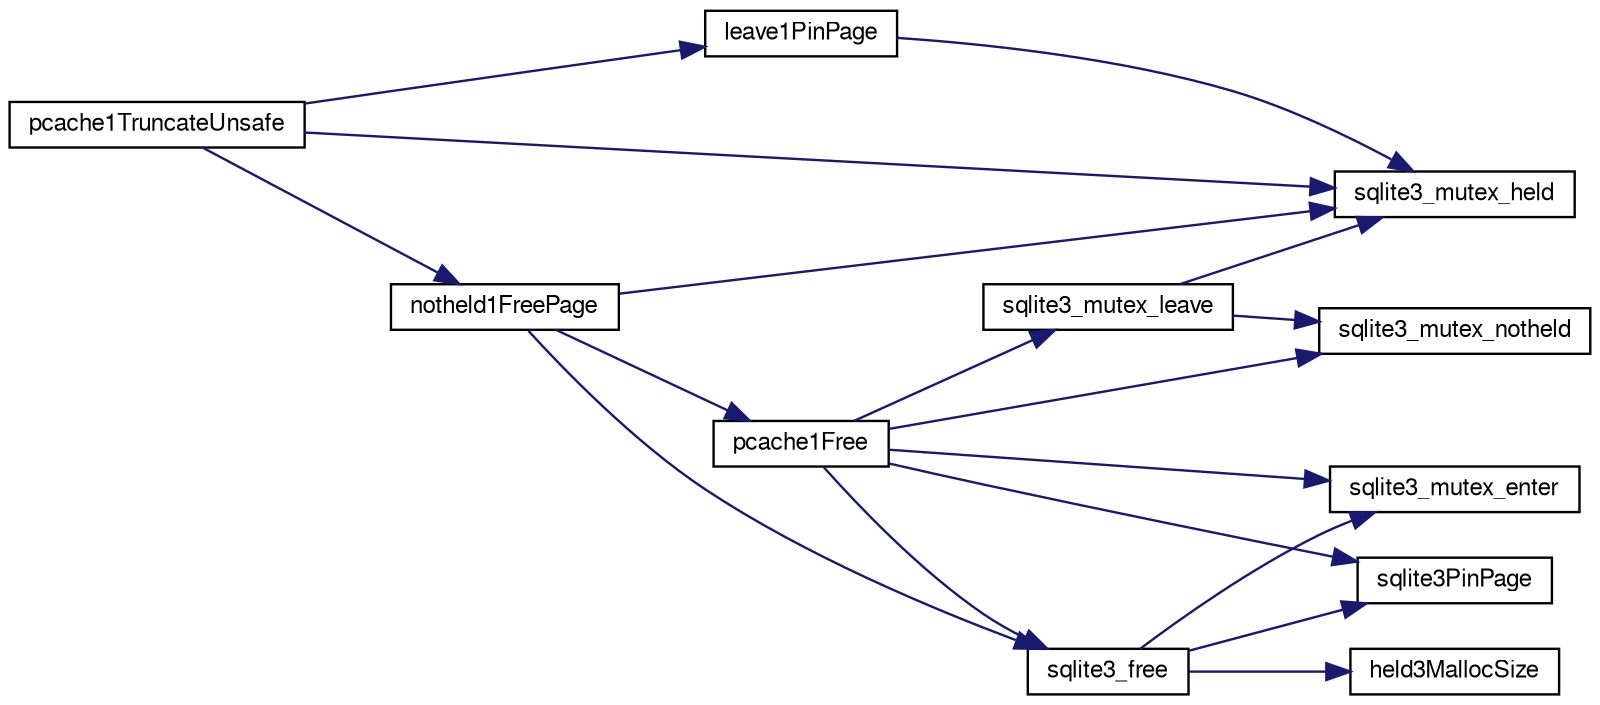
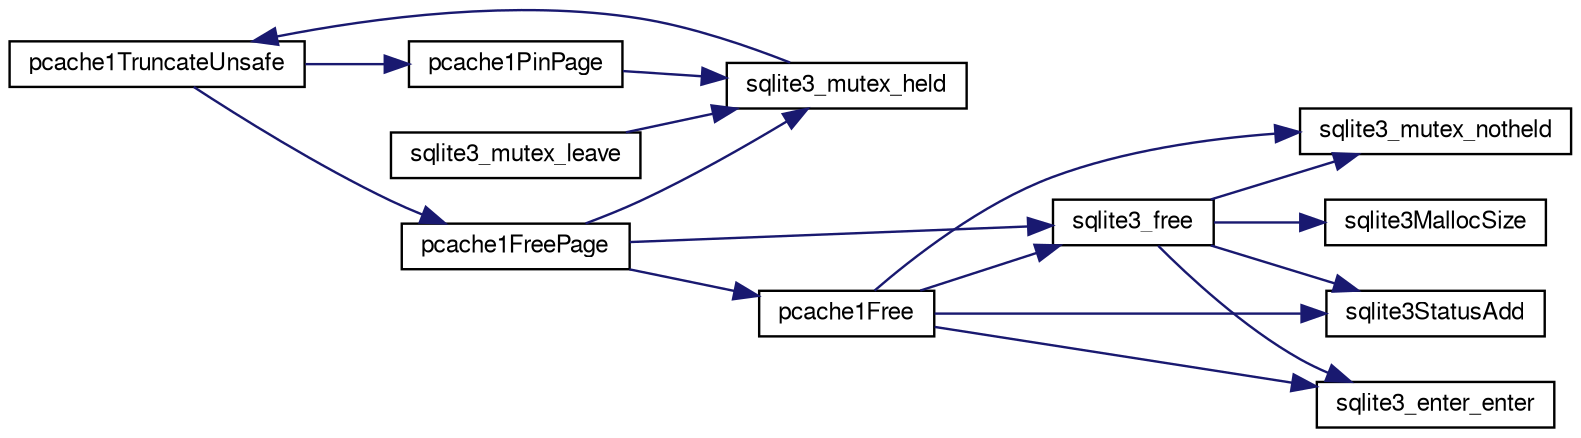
node "leave1PinPage": label "leave1PinPage" -> "pcache1PinPage"
edge "pcache1TruncateUnsafe" -> "sqlite3_mutex_held": reversed
node "notheld1FreePage": label "notheld1FreePage" -> "pcache1FreePage"
edge "sqlite3_mutex_leave" -> "sqlite3_mutex_notheld": now "sqlite3_free" -> "sqlite3_mutex_notheld"
edge "pcache1Free" -> "sqlite3_mutex_leave": removed
node "sqlite3_mutex_enter": label "sqlite3_mutex_enter" -> "sqlite3_enter_enter"
node "sqlite3PinPage": label "sqlite3PinPage" -> "sqlite3StatusAdd"
node "held3MallocSize": label "held3MallocSize" -> "sqlite3MallocSize"
